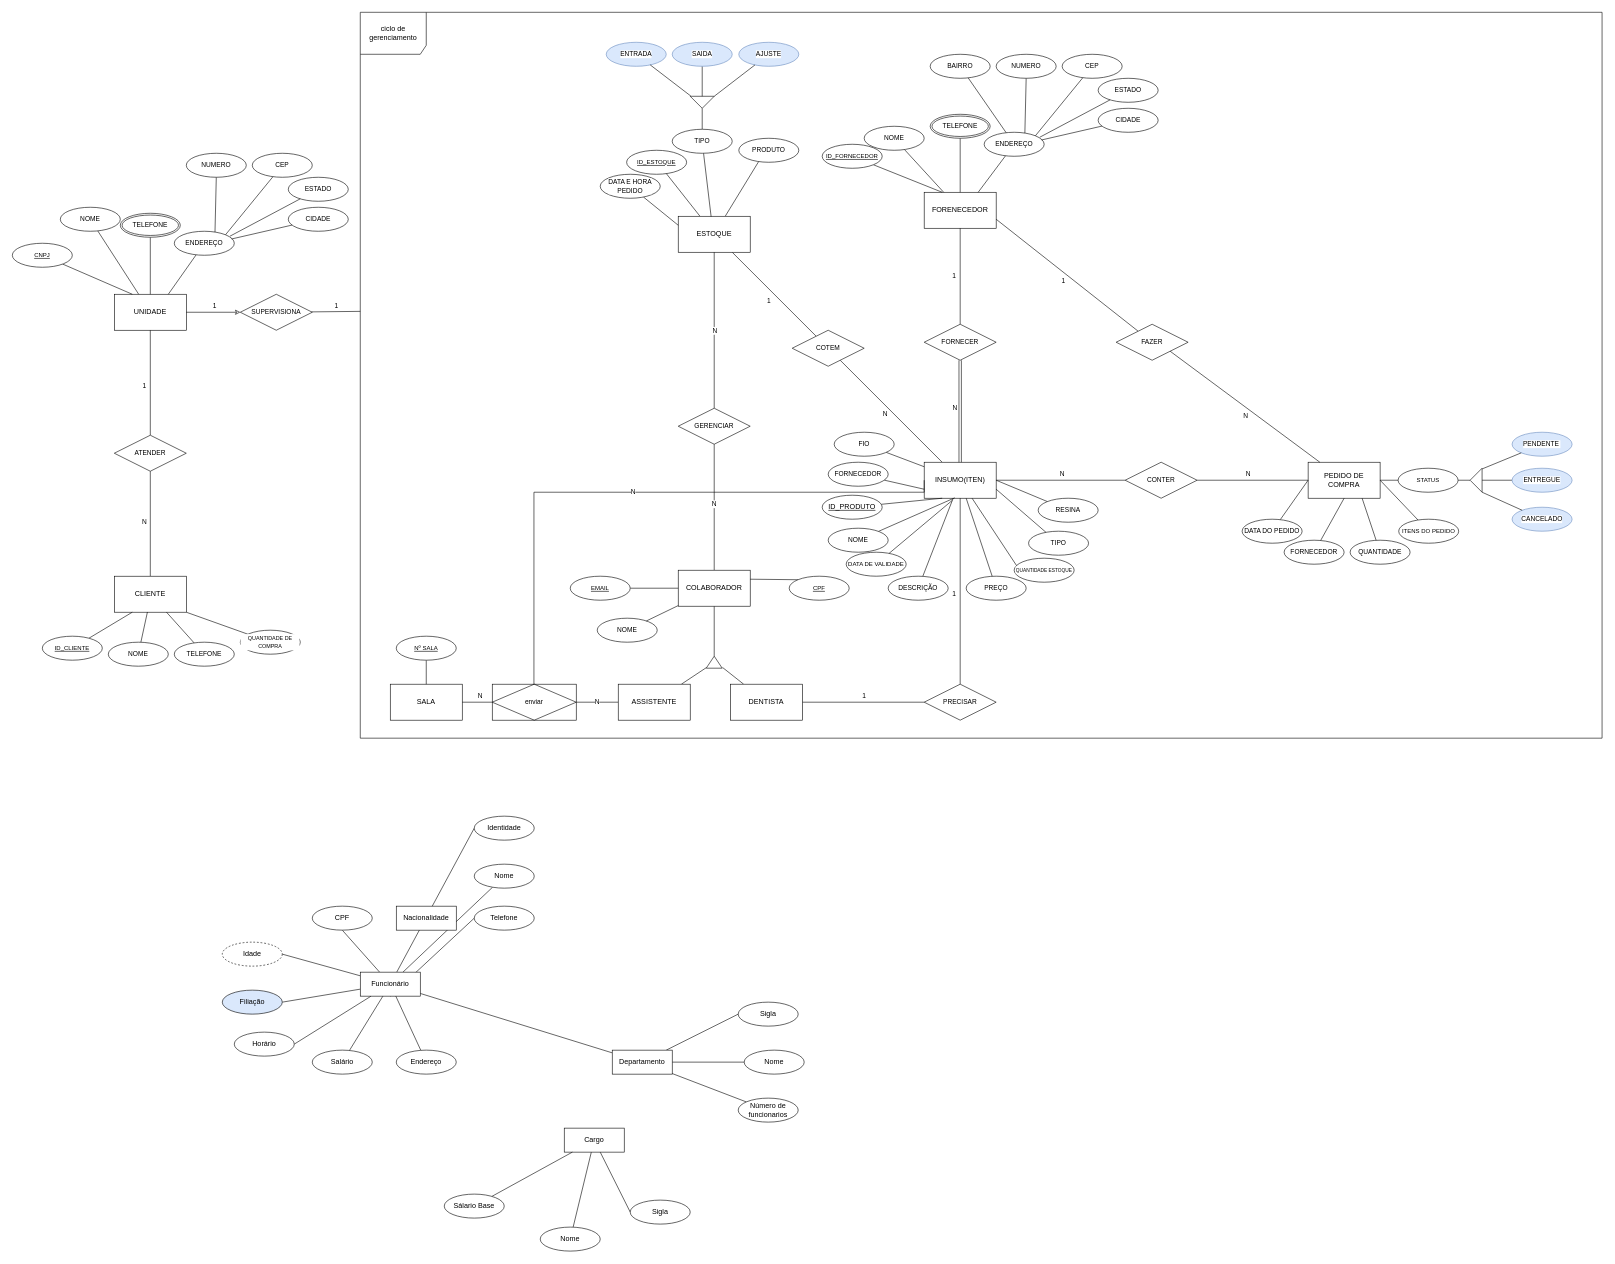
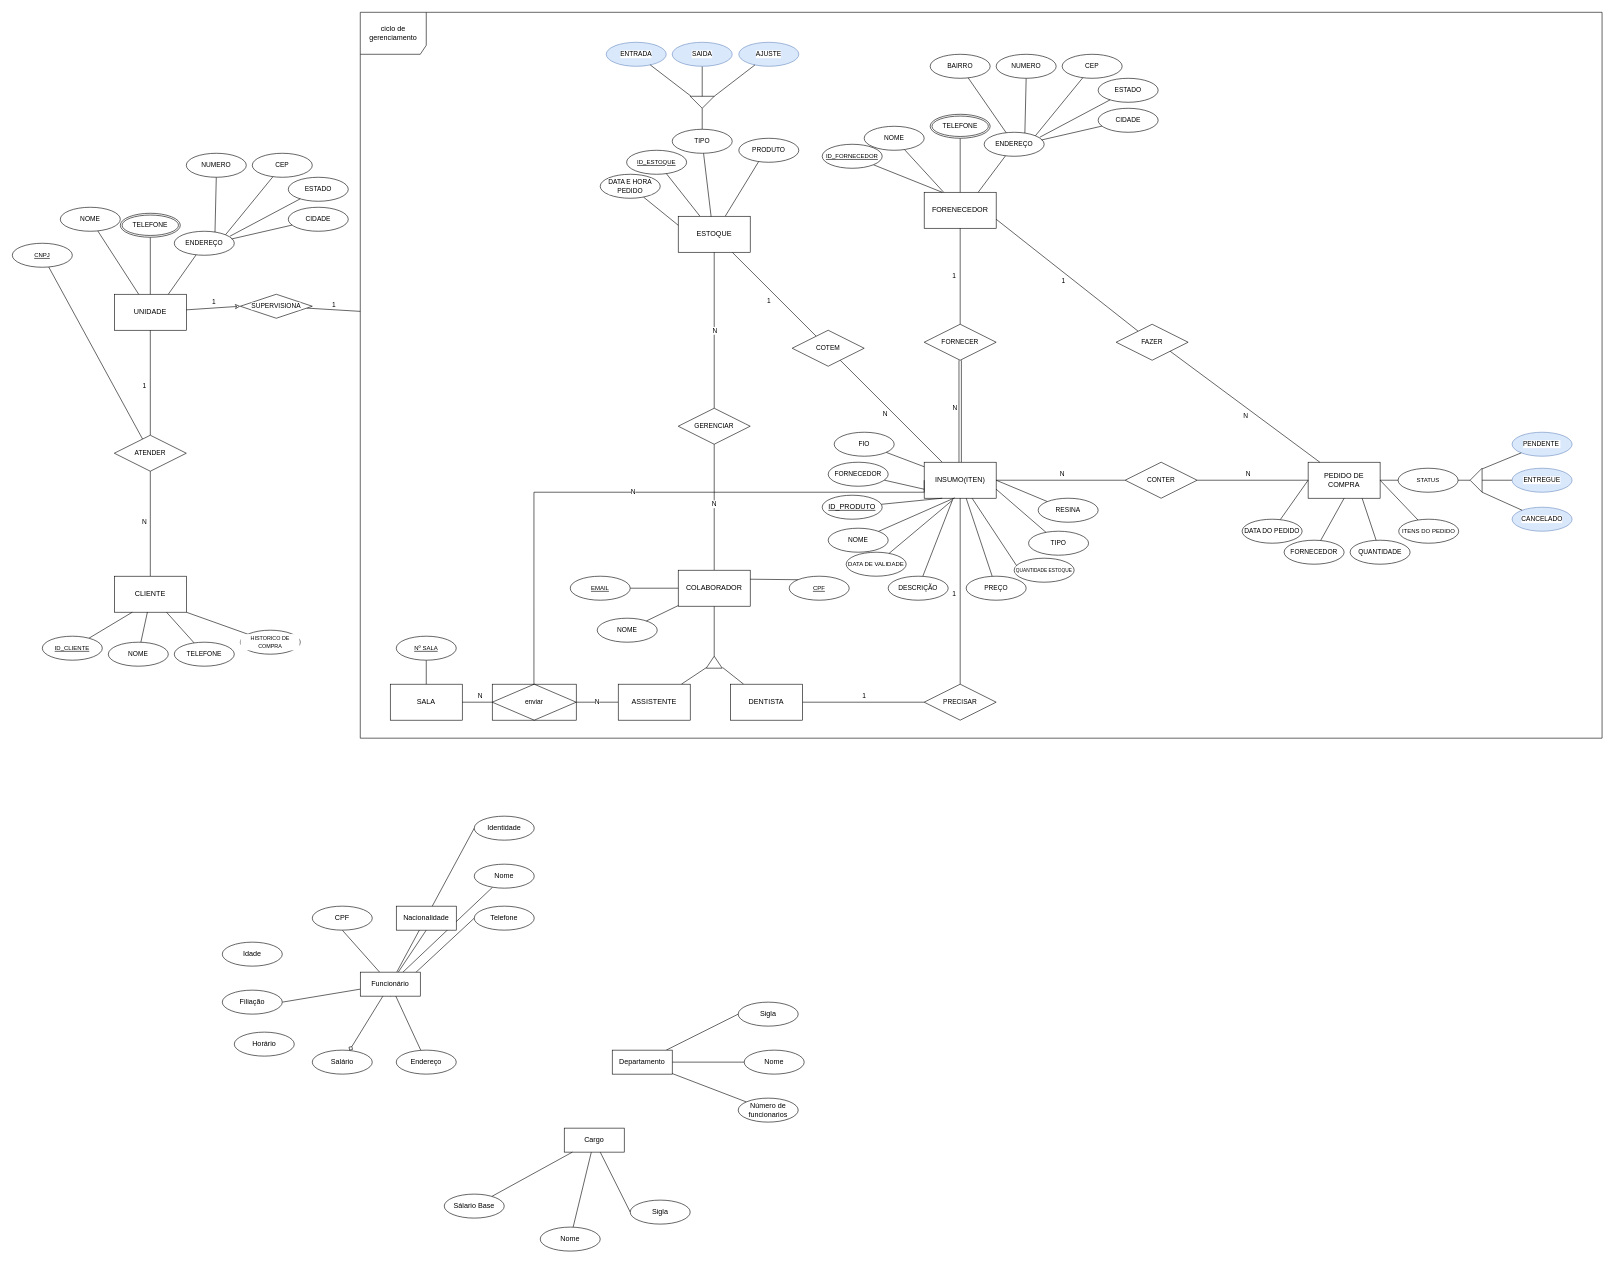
edge "CNPJ" -- "UNIDADE": now "CNPJ" -- "ATENDER"
node "SUPERVISIONA": size 72x36 -> 72x24
node "QUANTIDADE DE COMPRA": label "QUANTIDADE DE COMPRA" -> "HISTORICO DE COMPRA"
node "Idade": style dashed -> solid
edge "Idade" -- "Funcionário": removed
node "Filiação": fillcolor #dae8fc -> #ffffff
edge "Funcionário" -- "Horário": removed
edge "Funcionário" -- "Departamento": now "Funcionário" -- "Nacionalidade"
edge "Funcionário" -- "Salário": arrowhead none -> diamond
